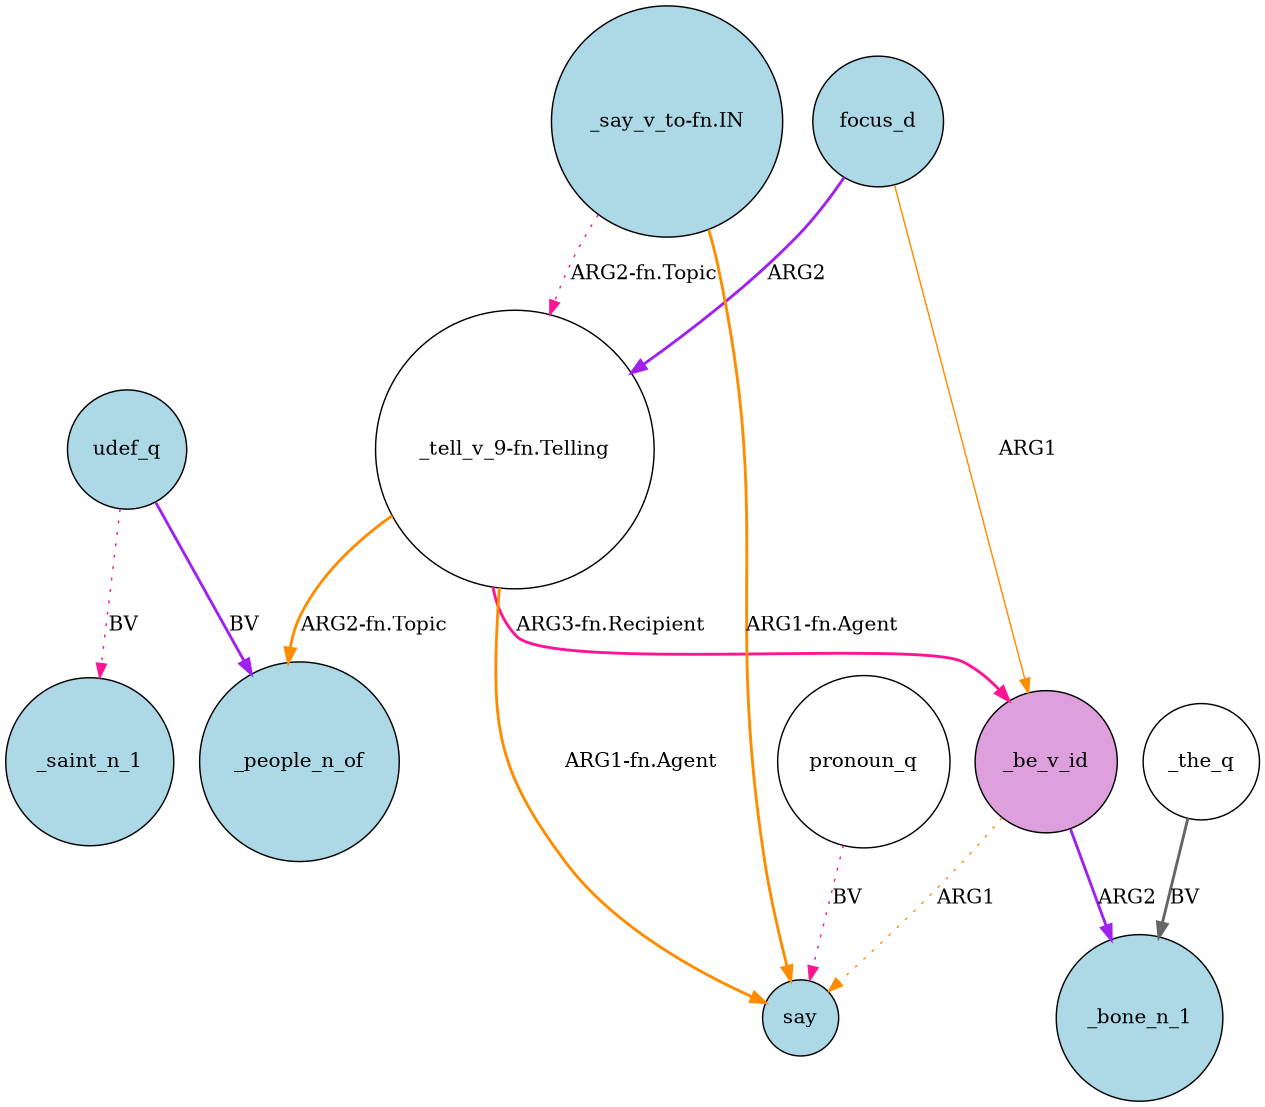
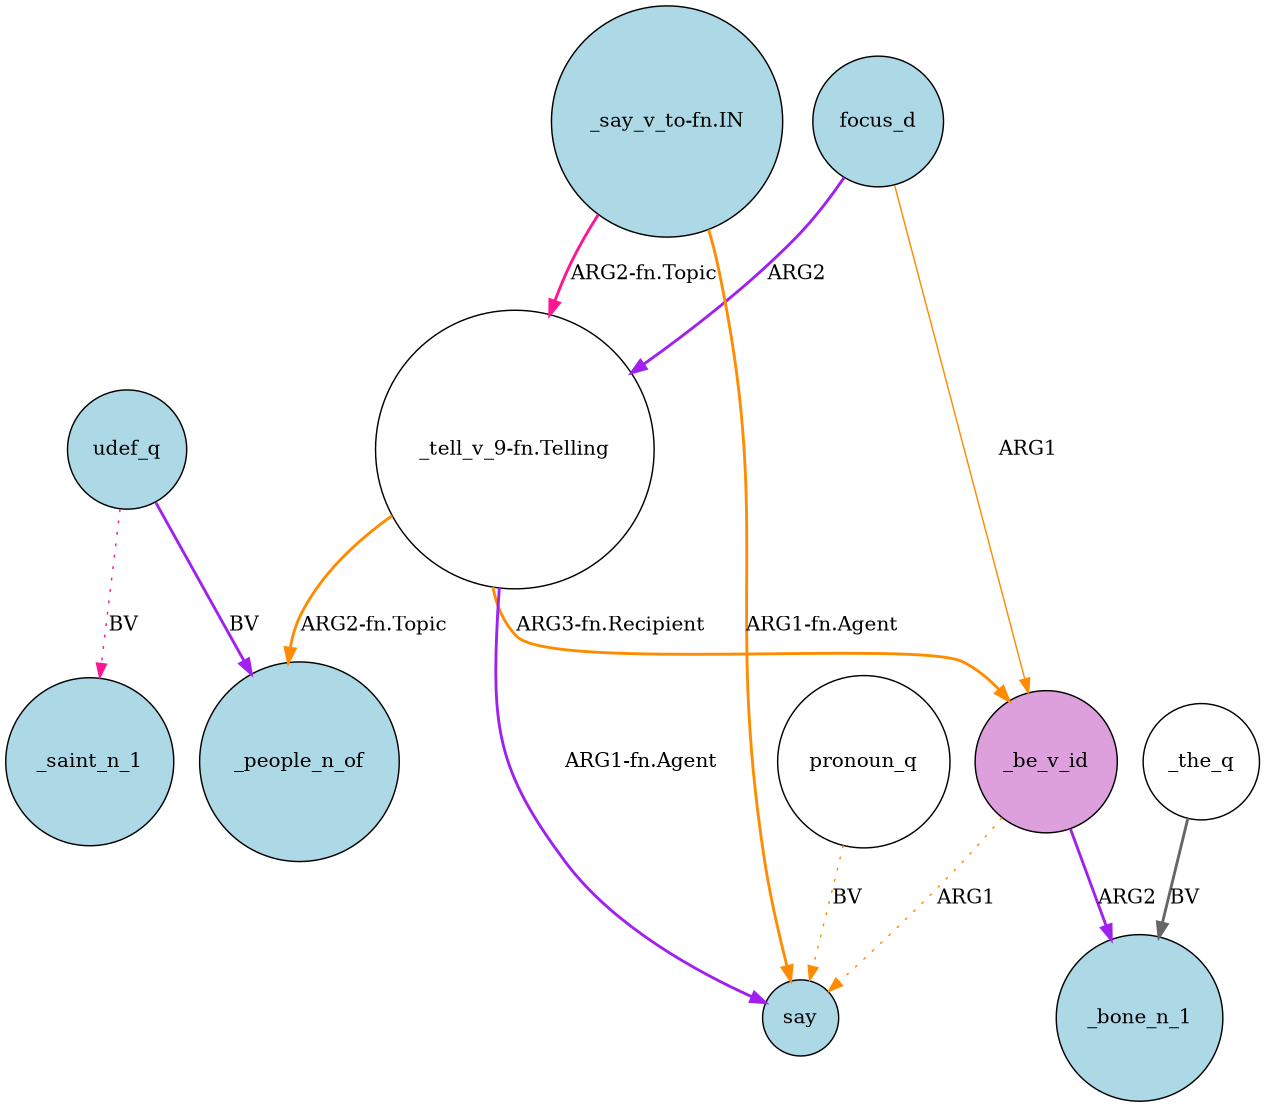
edge "_say_v_to-fn.IN" -> "_tell_v_9-fn.Telling": style dotted -> bold
edge "_tell_v_9-fn.Telling" -> "_be_v_id": color deeppink -> darkorange
edge "_tell_v_9-fn.Telling" -> "say": color darkorange -> purple
edge "pronoun_q" -> "say": color deeppink -> darkorange
